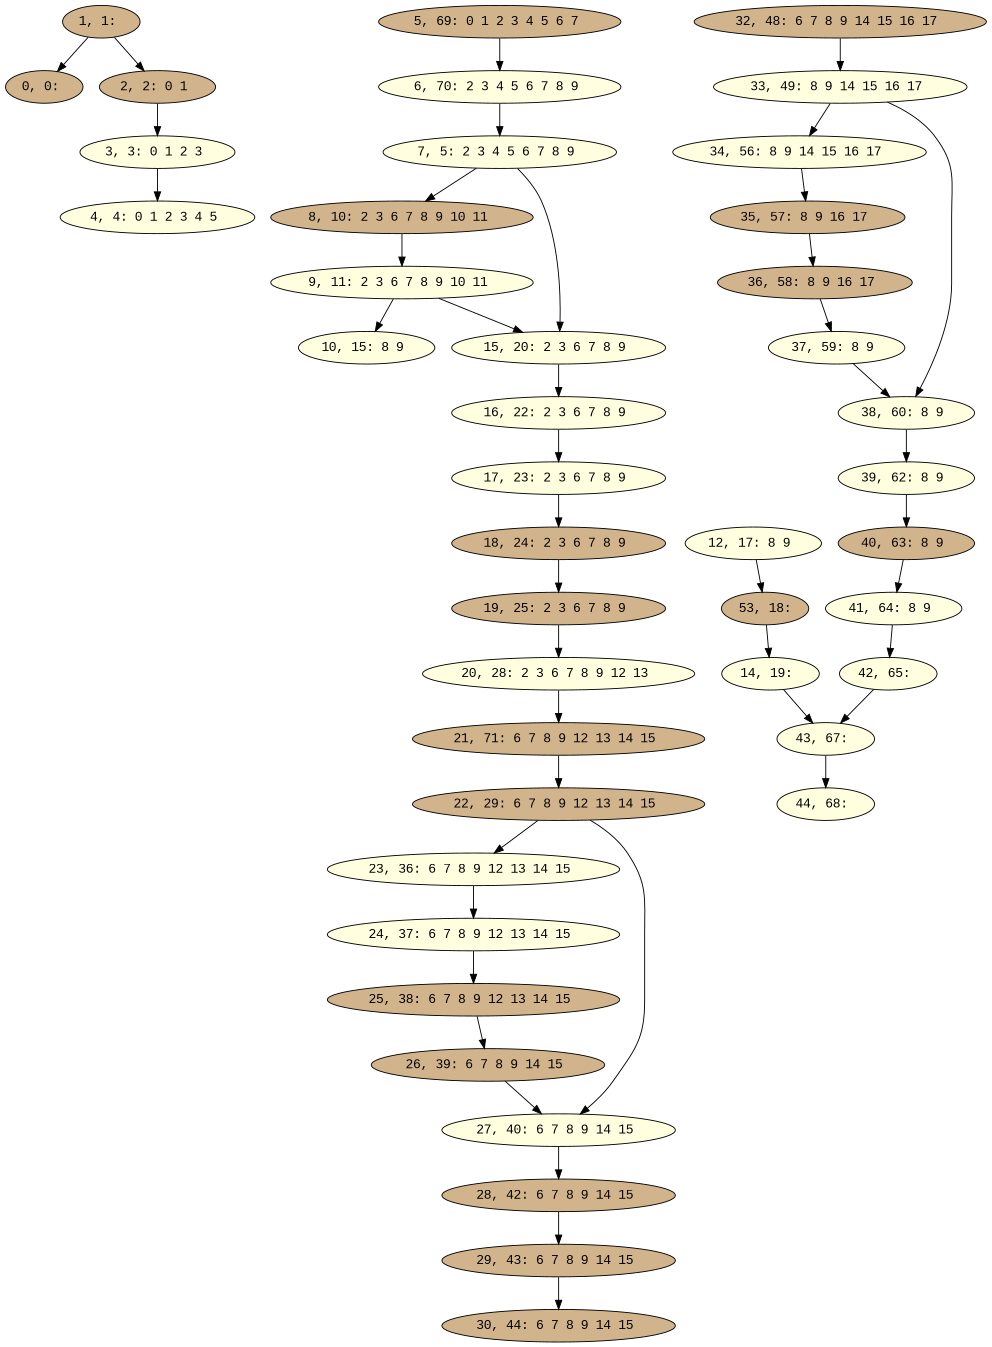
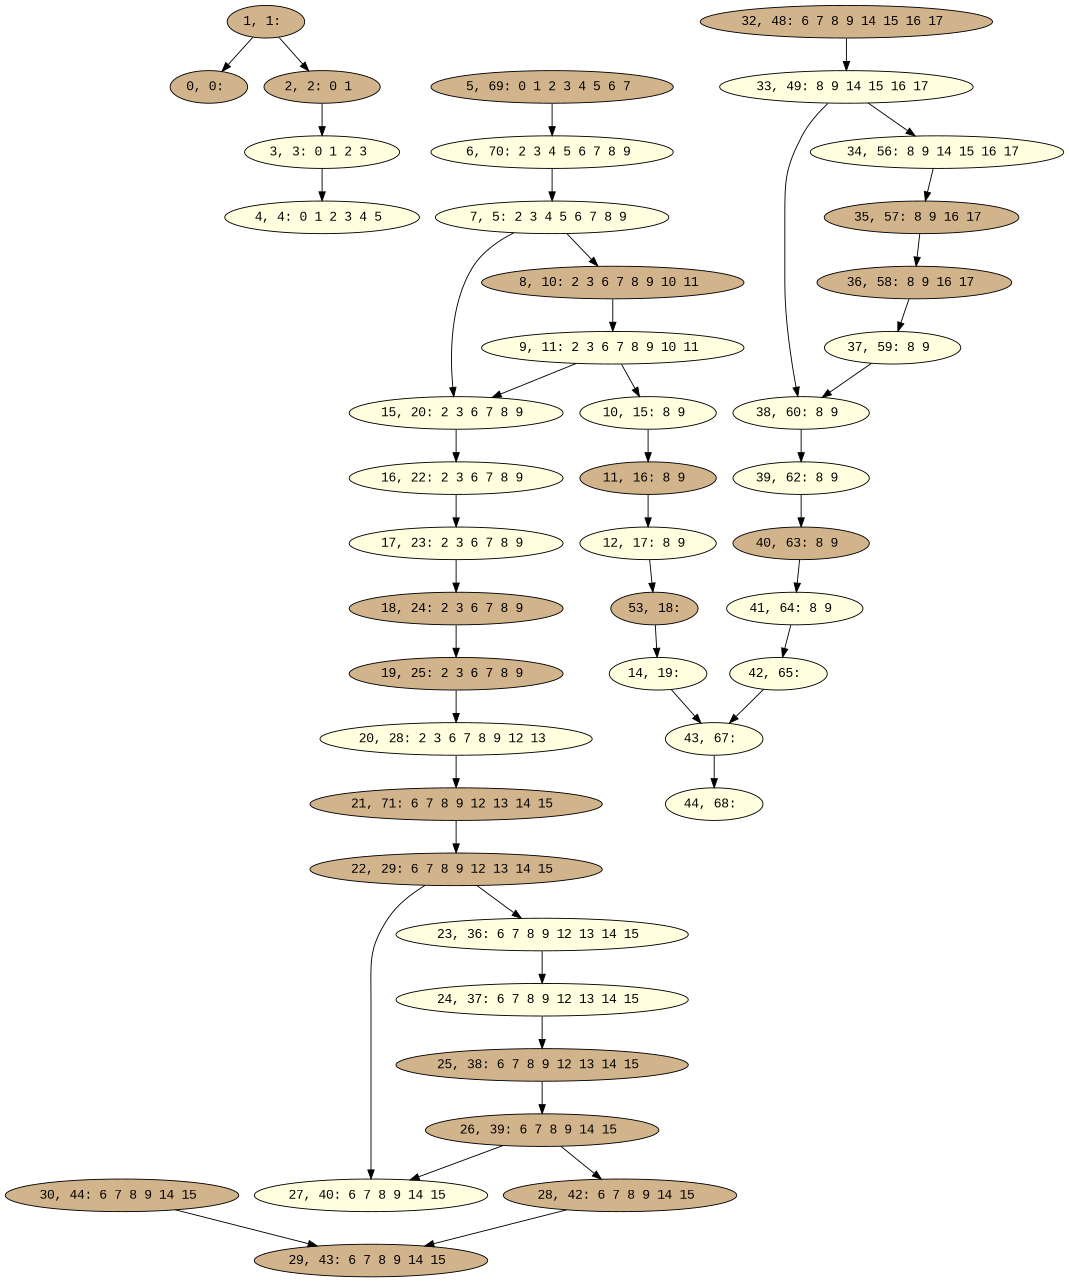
node "11, 16: 8 9": added
edge "27, 40: 6 7 8 9 14 15" -> "28, 42: 6 7 8 9 14 15": now "26, 39: 6 7 8 9 14 15" -> "28, 42: 6 7 8 9 14 15"
edge "29, 43: 6 7 8 9 14 15" -> "30, 44: 6 7 8 9 14 15": reversed
